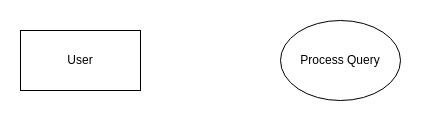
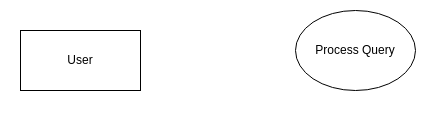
node "Process Query": moved (341, 61) -> (356, 51)
